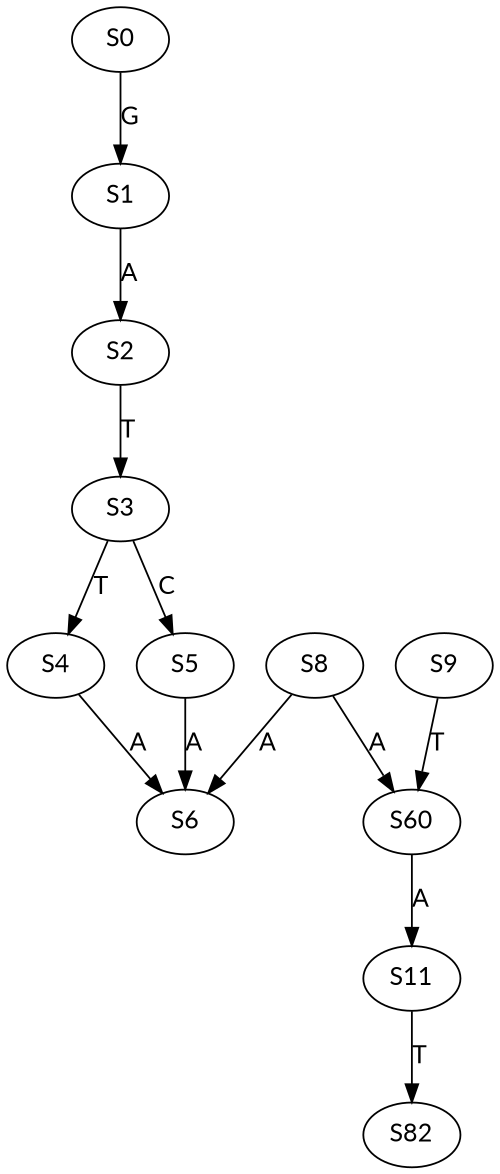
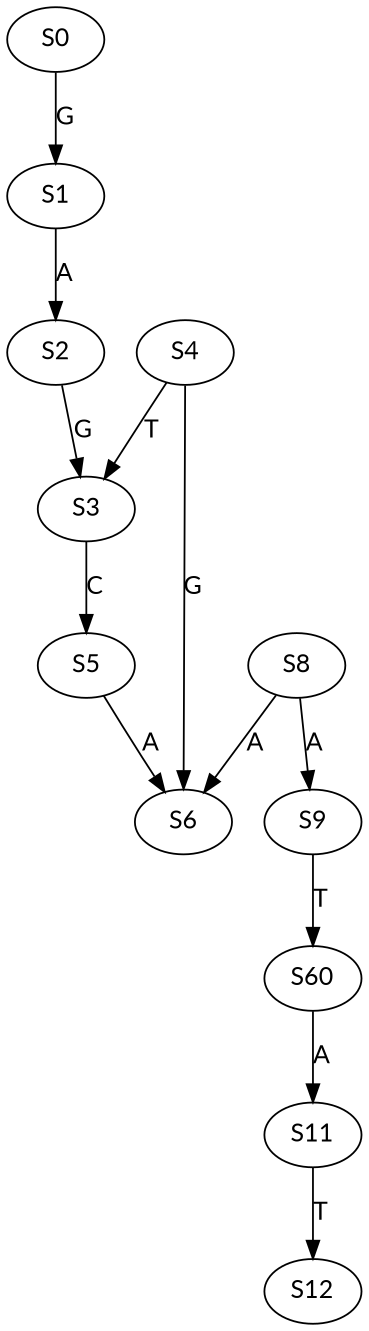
edge "S2" -> "S3": label "T" -> "G"
edge "S3" -> "S4": reversed
edge "S8" -> "S60": now "S8" -> "S9"
edge "S4" -> "S6": label "A" -> "G"
node "S82": label "S82" -> "S12"
